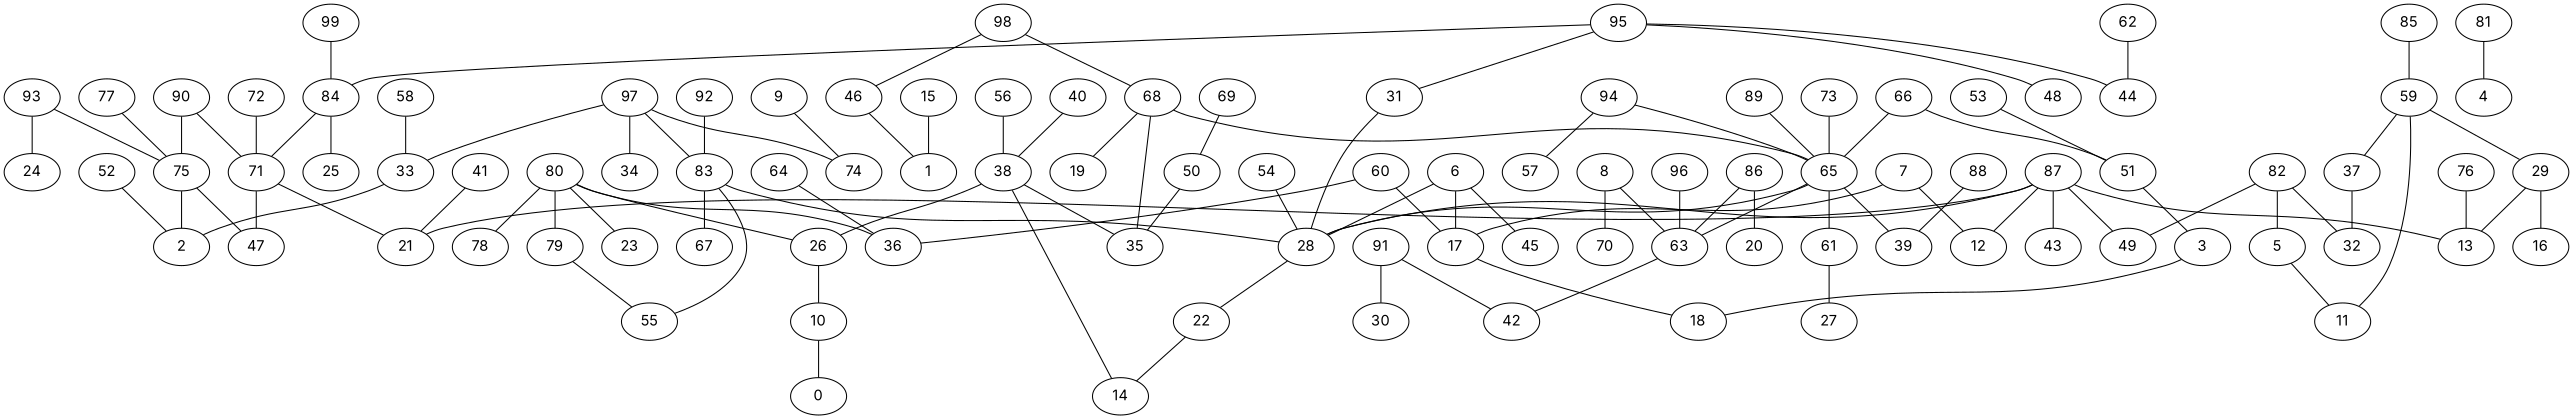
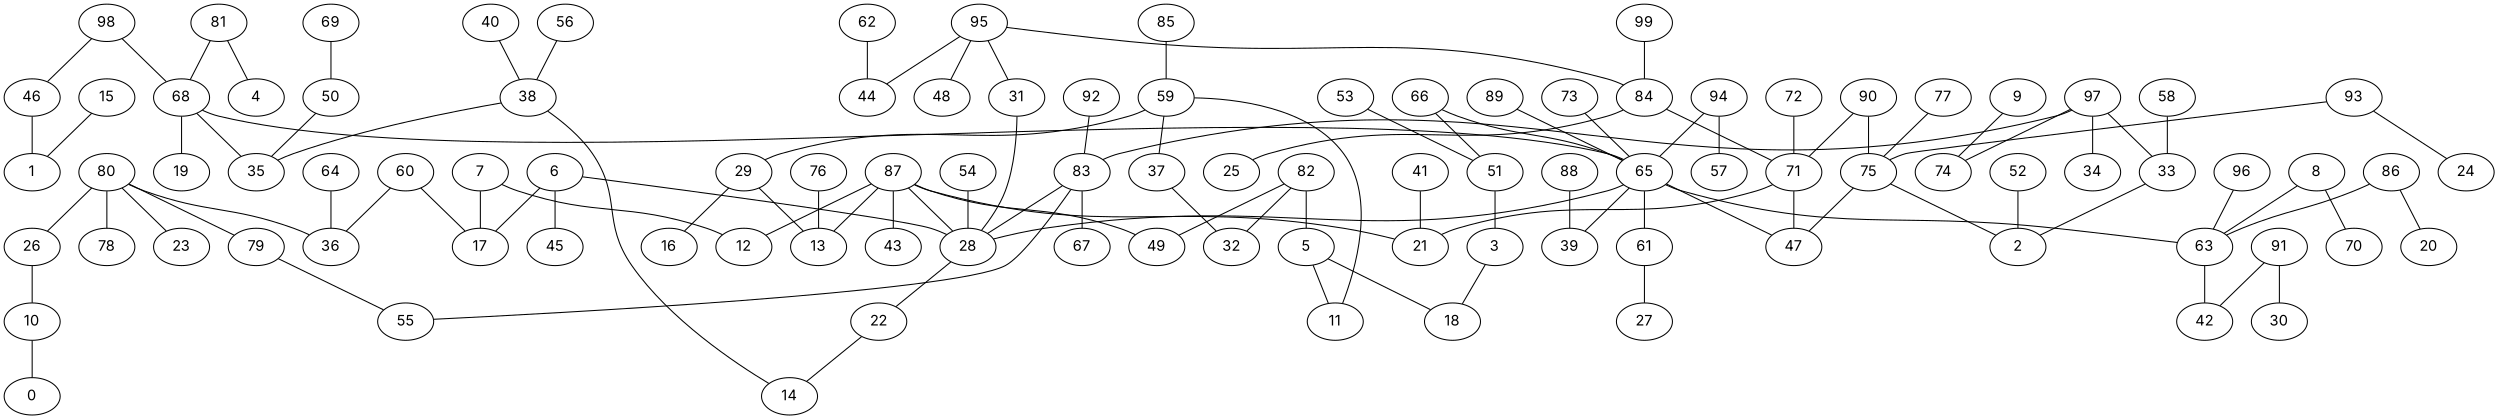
edge "81" -- "68": added
edge "38" -- "26": removed
edge "65" -- "47": added
edge "17" -- "18": now "5" -- "18"
